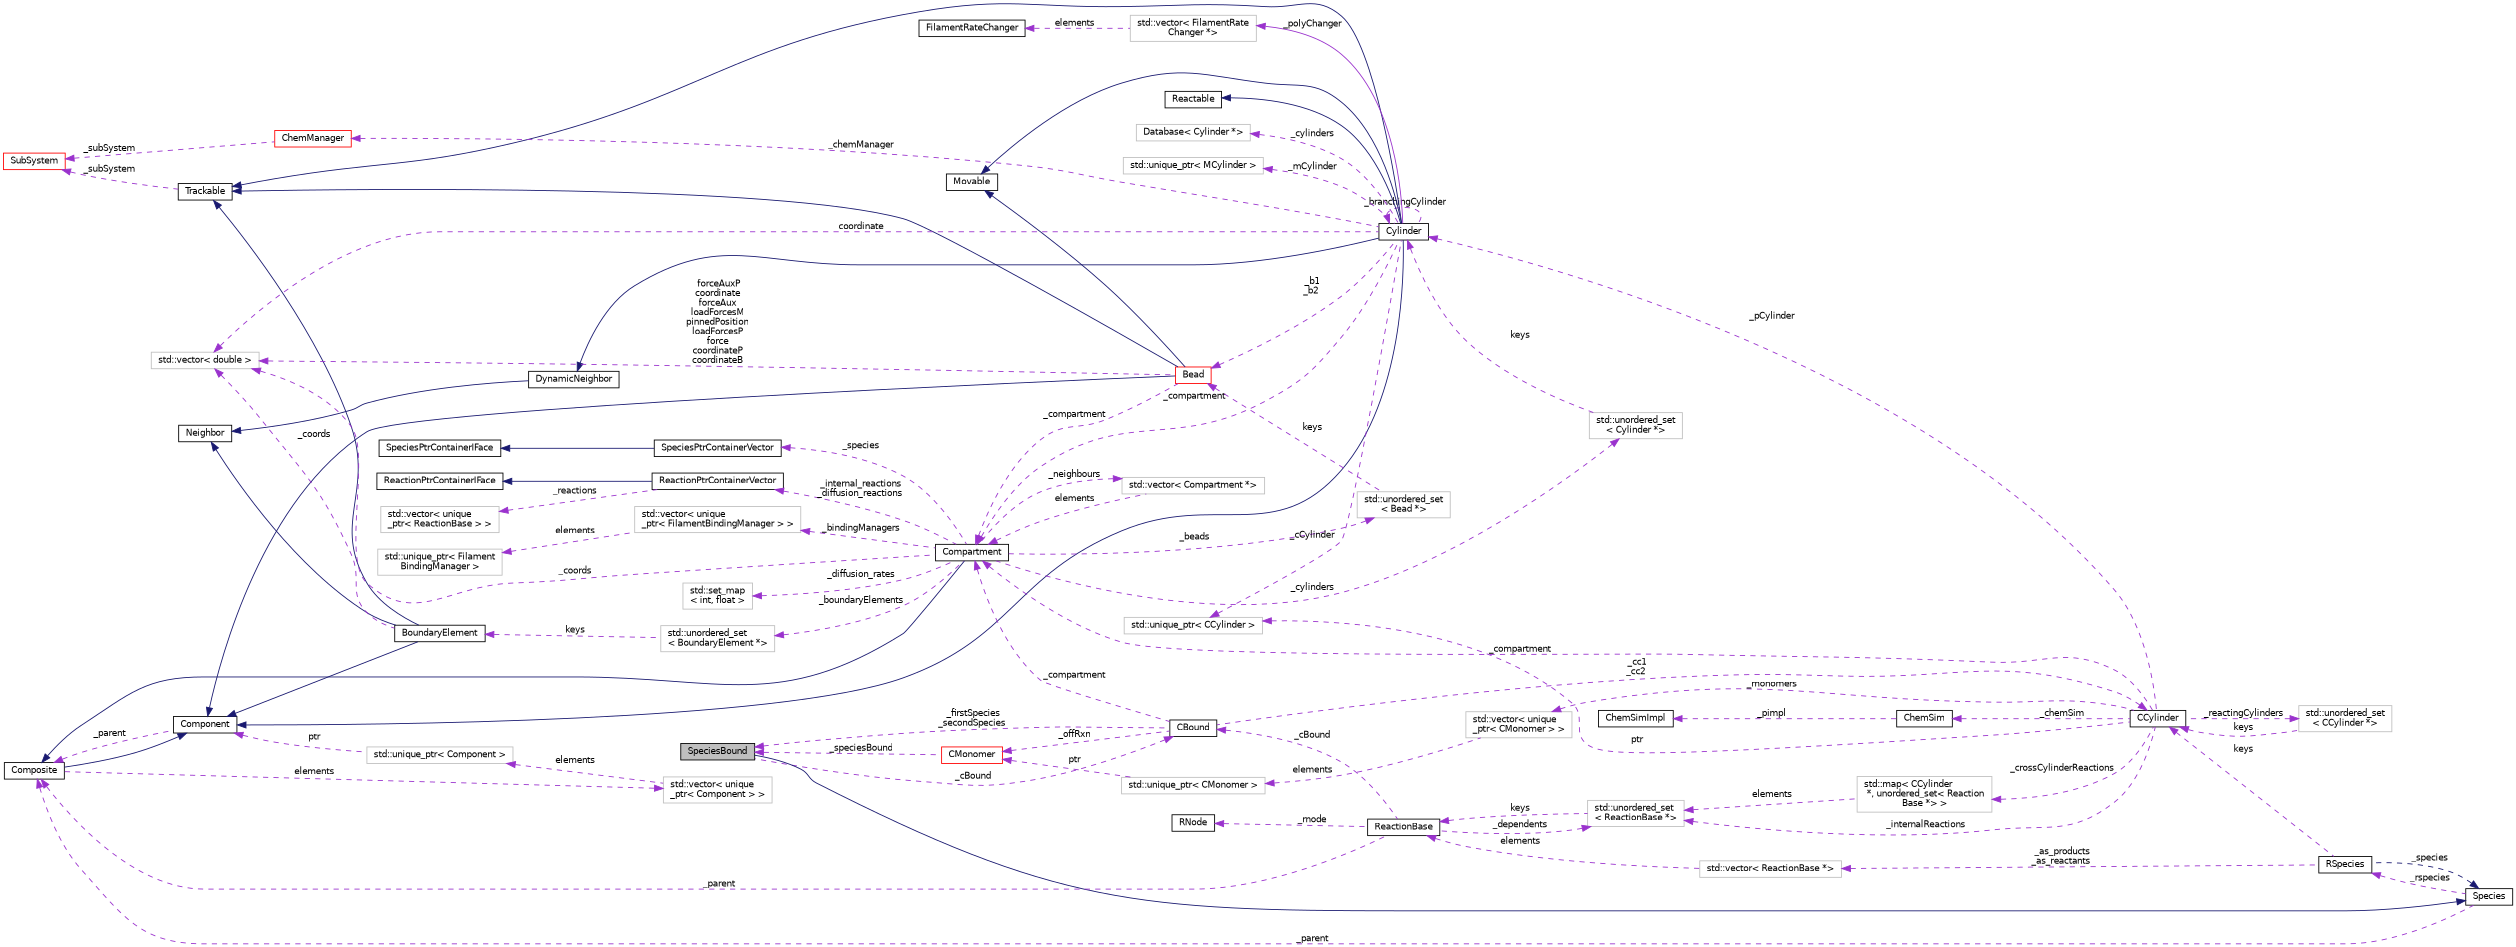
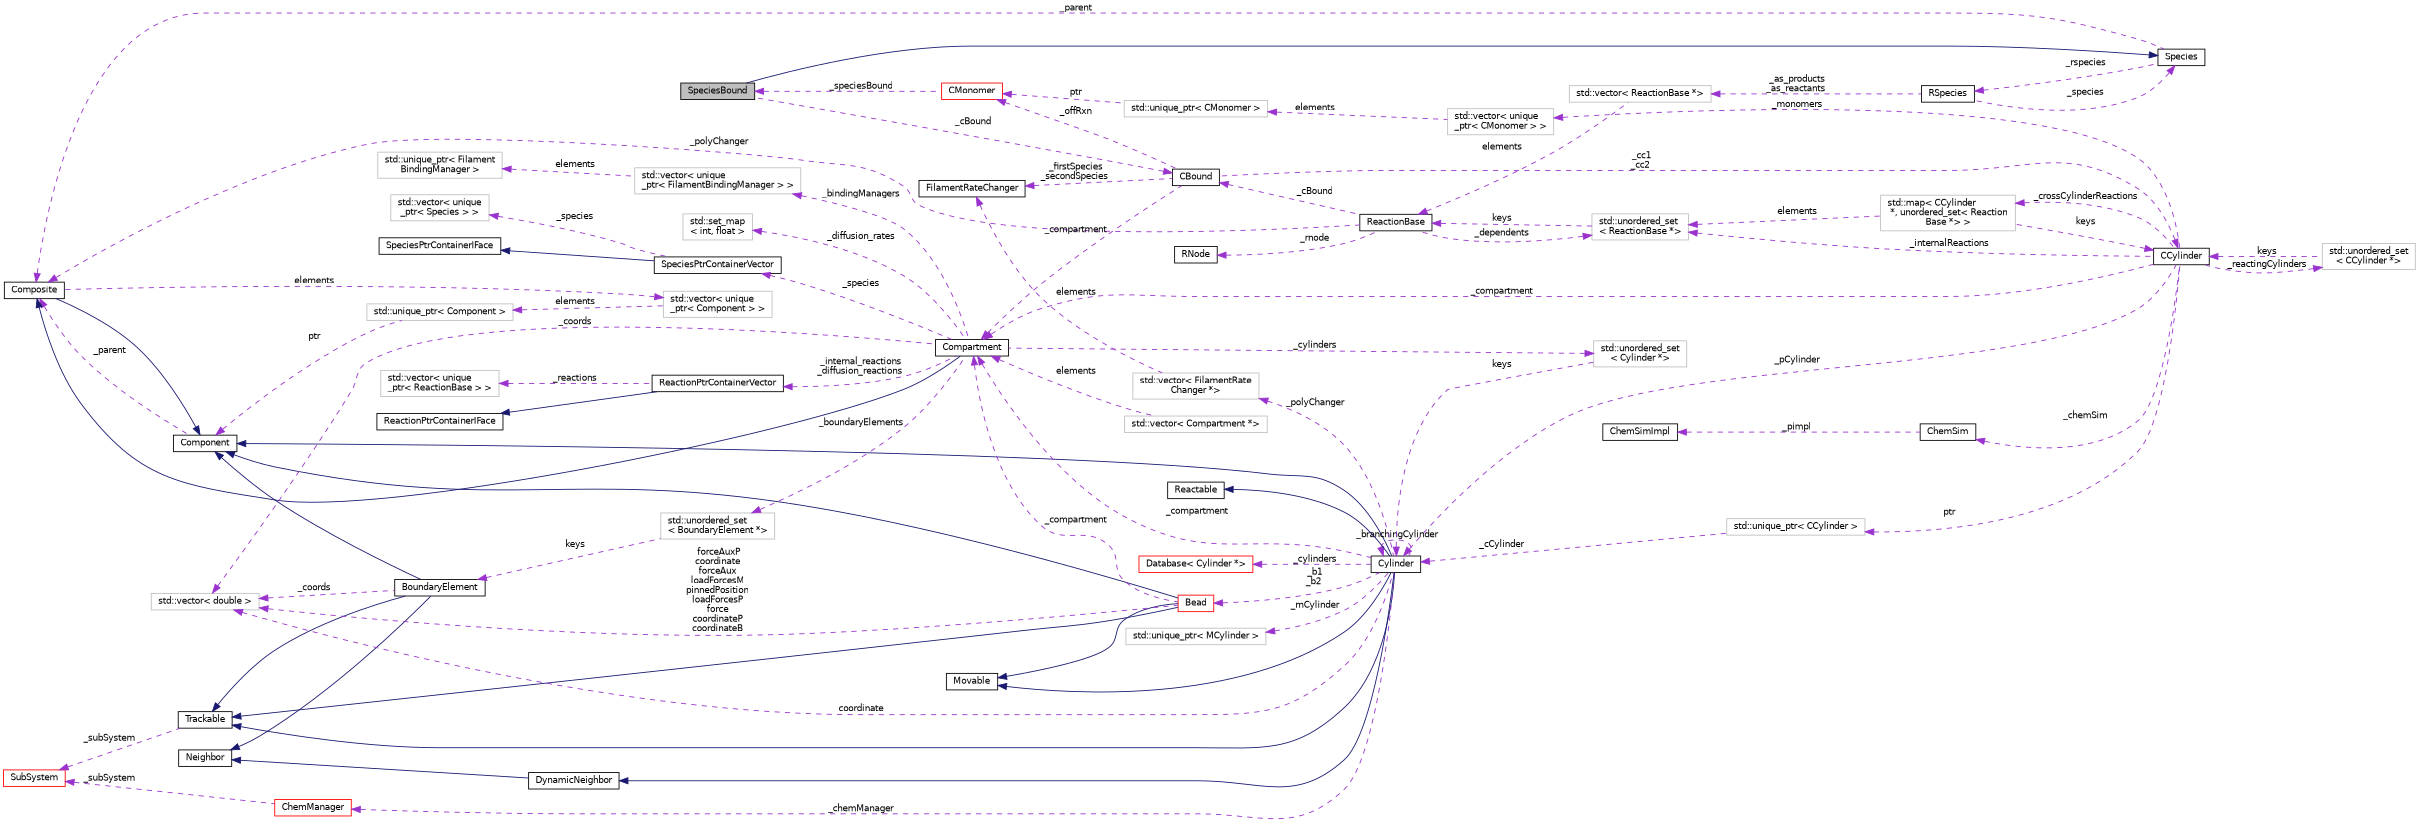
edge "Cylinder" -> "std::vector< FilamentRate Changer *>": style solid -> dashed
node "Database< Cylinder *>": color grey75 -> red
node "std::vector< unique _ptr< Species > >": added
edge "Cylinder" -> "std::unique_ptr< CCylinder >": reversed
edge "Compartment" -> "std::vector< Compartment *>": removed, label "_neighbours"
node "std::unordered_set < Bead *>": removed
edge "CBound" -> "SpeciesBound": now "CBound" -> "FilamentRateChanger"
edge "RSpecies" -> "CCylinder": now "std::map< CCylinder *, unordered_set< Reaction Base *> >" -> "CCylinder"
edge "RSpecies" -> "Species": color midnightblue -> darkorchid3
edge "ReactionBase" -> "Composite": label " _parent" -> " _polyChanger"
